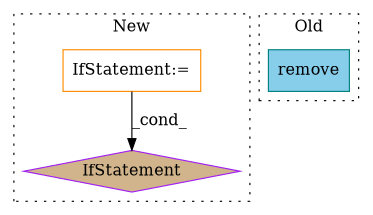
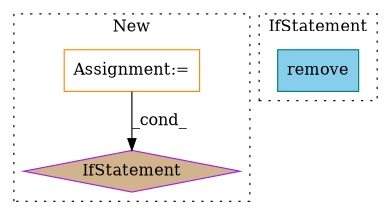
cluster "Old": label "Old" -> "IfStatement"
node "IfStatement:=": label "IfStatement:=" -> "Assignment:="
